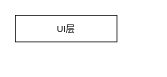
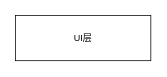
node "UI层": size 101x26 -> 135x45
